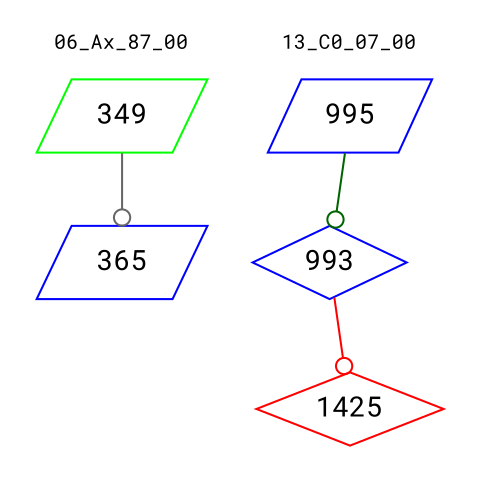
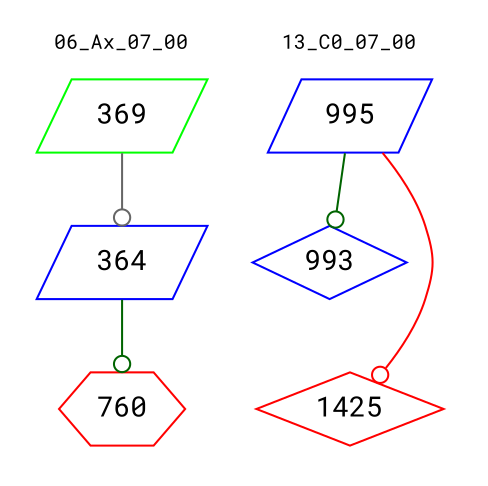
cluster "06_Ax_87_00": label "06_Ax_87_00" -> "06_Ax_07_00"
node "349": label "349" -> "369"
node "365": label "365" -> "364"
edge "993" -> "1425": now "995" -> "1425"
node "760": added
